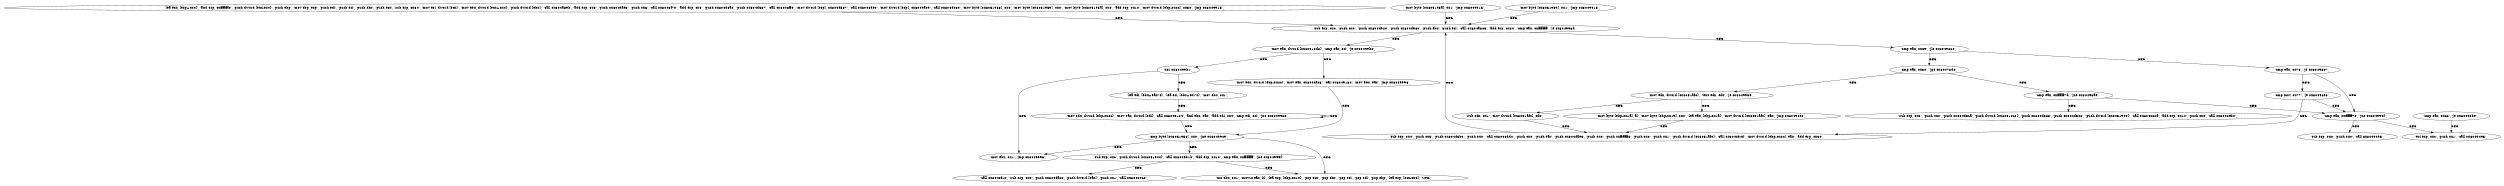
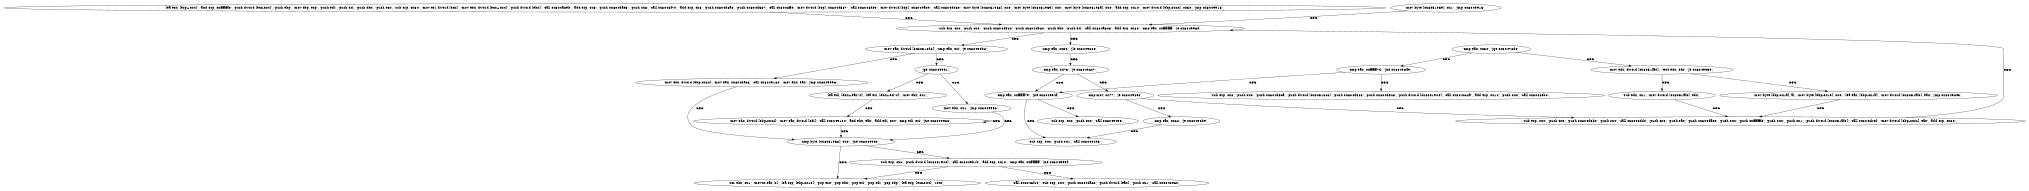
node "'mov byte [0x805195a], 0x1', 'jmp 0x8049915',": removed
edge "'cmp eax, 0x39', 'jle 0x804986e'," -> "'cmp eax, 0x30', 'jge 0x80478d0',": removed, label "CFG"
node "'xor 0x80499b1',": label "'xor 0x80499b1'," -> "'jge 0x80499b1',"
node "'cmp eax, 0x73', 'je 0x80496c7',": label "'cmp eax, 0x73', 'je 0x80496c7'," -> "'cmp eax, 0x73', 'je 0x80498c7',"
edge "'cmp mov, 0x77', 'je 0x80498e3'," -> "'cmp eax, 0xffffff7e', 'jne 0x804994f',": now "'cmp mov, 0x77', 'je 0x80498e3'," -> "'cmp eax, 0x62', 'je 0x80498be',"
node "'sub esp, 0xc', 'push 0x0', 'call 8x8049495',": label "'sub esp, 0xc', 'push 0x0', 'call 8x8049495'," -> "'sub esp, 0xc', 'push 0x0', 'call 0x8049495',"
node "'esi esp, 0xc', 'push 0x1', 'call 0x8049495',": label "'esi esp, 0xc', 'push 0x1', 'call 0x8049495'," -> "'sub esp, 0xc', 'push 0x1', 'call 0x8049495',"
edge "'cmp byte [0x8051958], 0x0', 'jne 0x80499c9'," -> "'mov ebx, 0x1', 'jmp 0x8049996',": reversed
